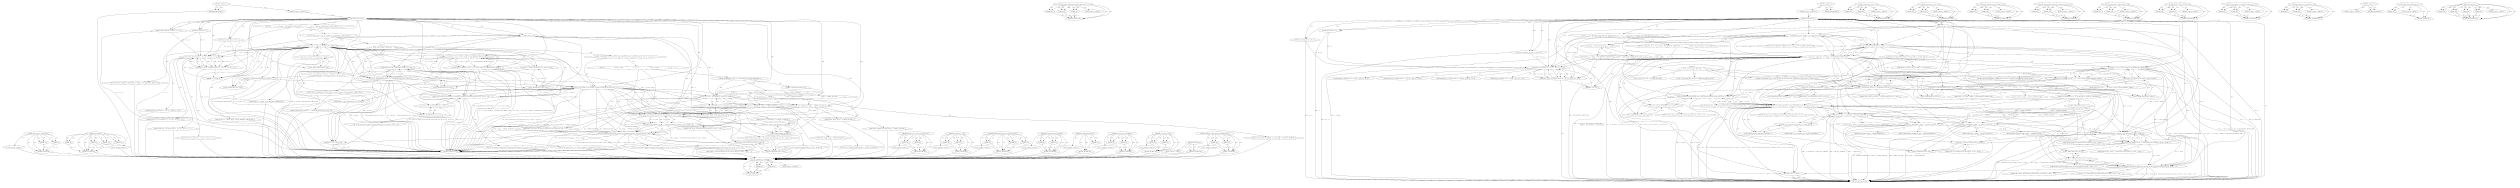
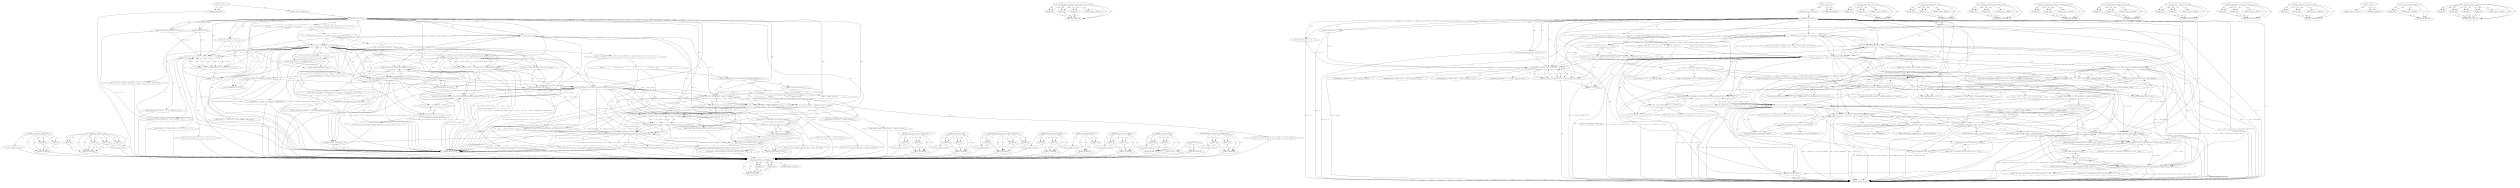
node "<(LOCAL,const int pass: int)<SUB>9</SUB>>": added
